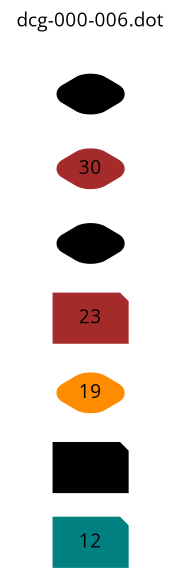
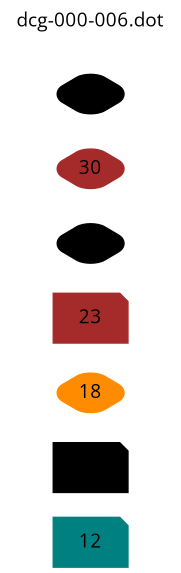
node "19": label "19" -> "18"
